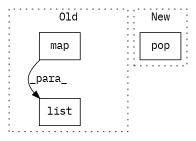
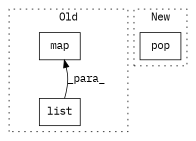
edge "map" -> "list": reversed
